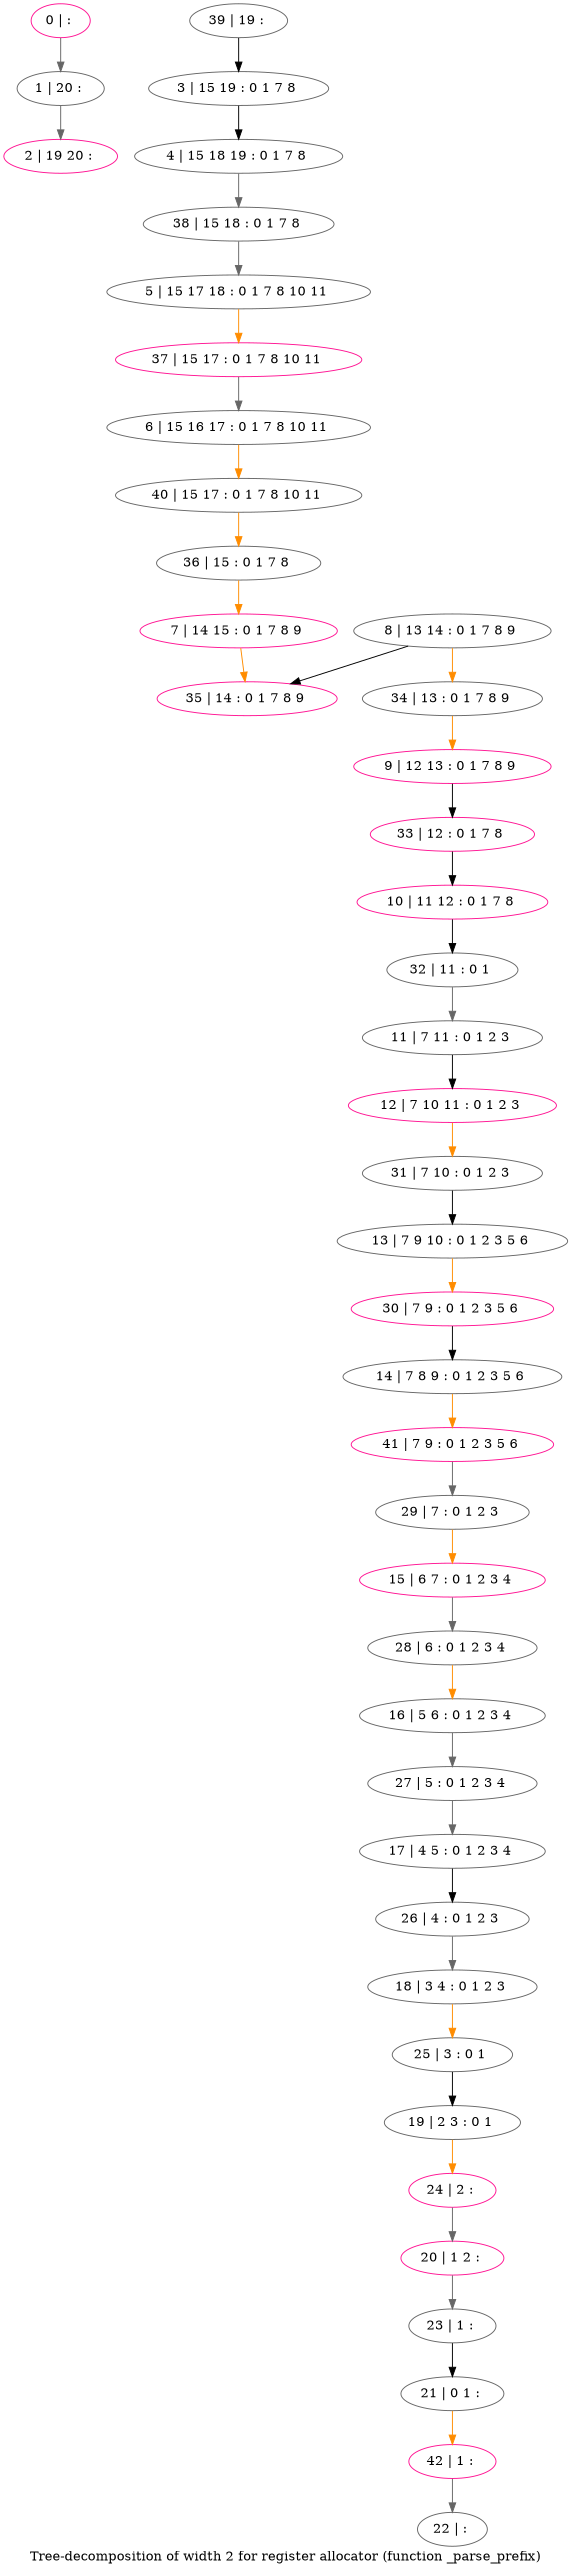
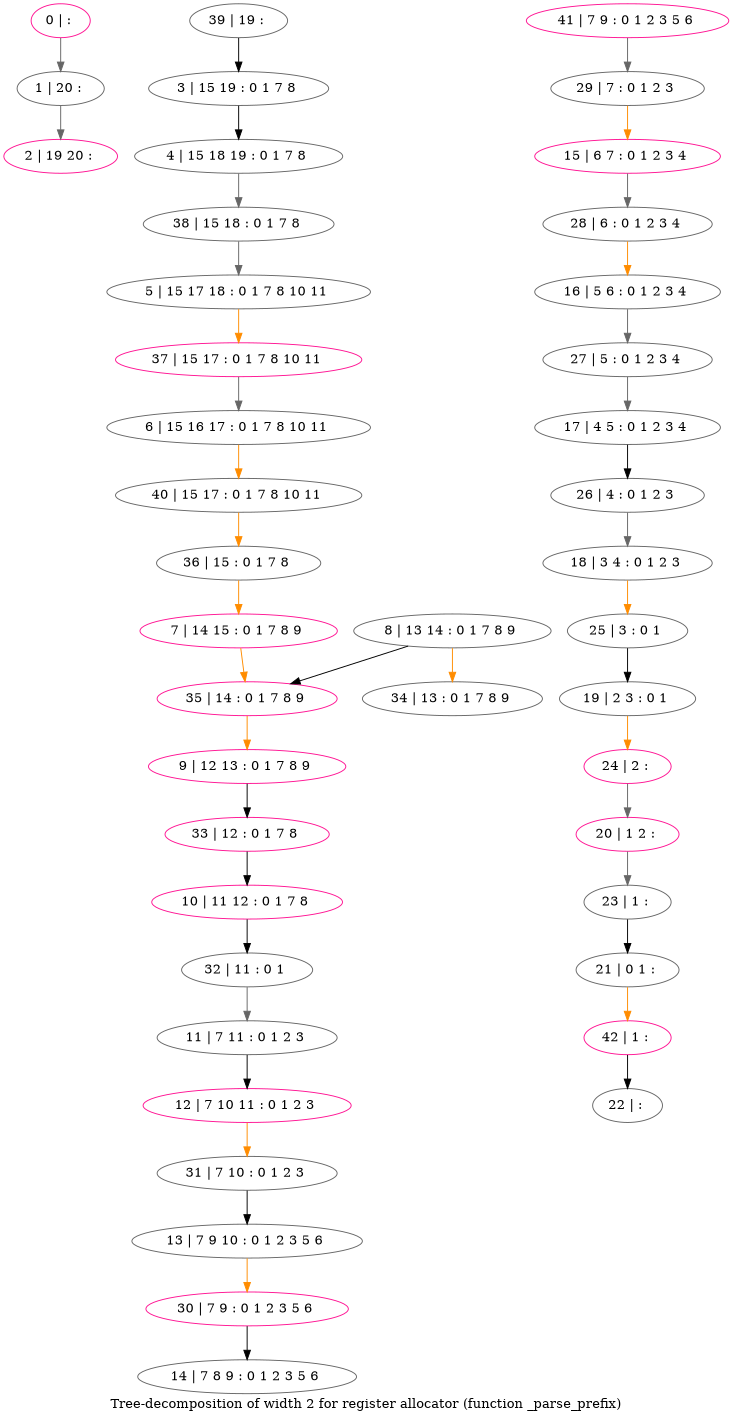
edge "34 | 13 : 0 1 7 8 9" -> "9 | 12 13 : 0 1 7 8 9": now "35 | 14 : 0 1 7 8 9" -> "9 | 12 13 : 0 1 7 8 9"
edge "14 | 7 8 9 : 0 1 2 3 5 6" -> "41 | 7 9 : 0 1 2 3 5 6": removed
edge "42 | 1 :" -> "22 | :": color gray40 -> black
